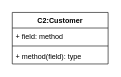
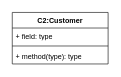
node "+ field: method": label "+ field: method" -> "+ field: type"
node "+ method(field): type": label "+ method(field): type" -> "+ method(type): type"
